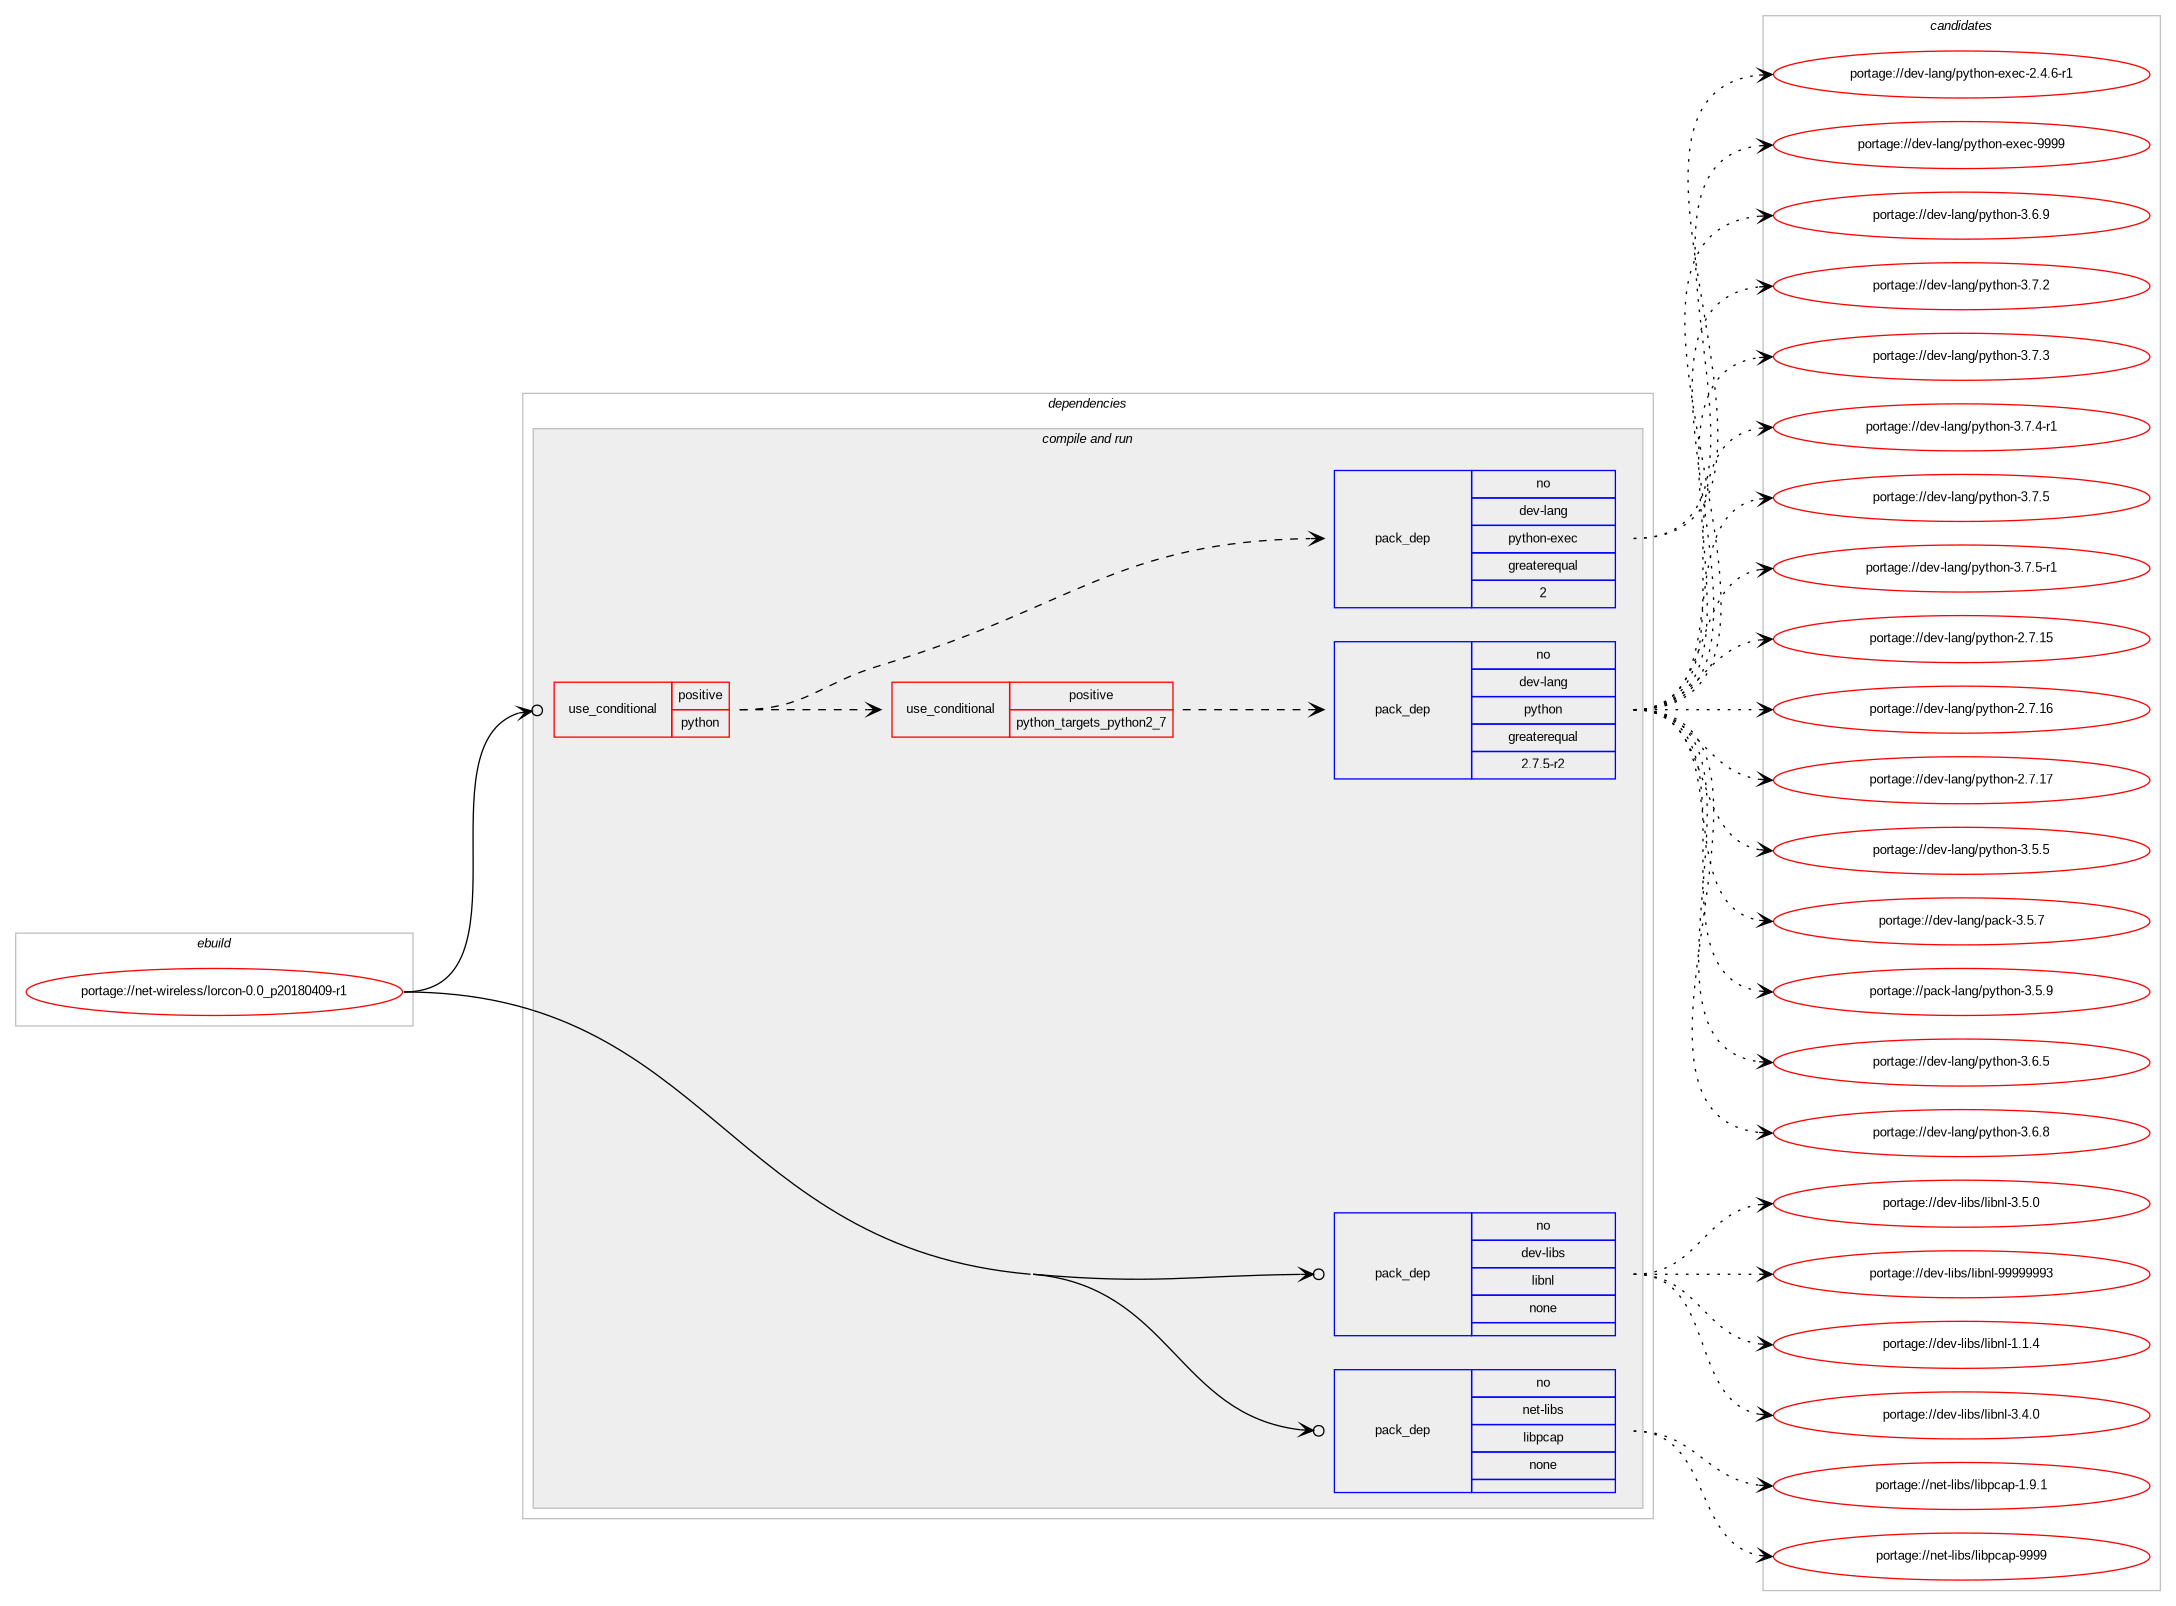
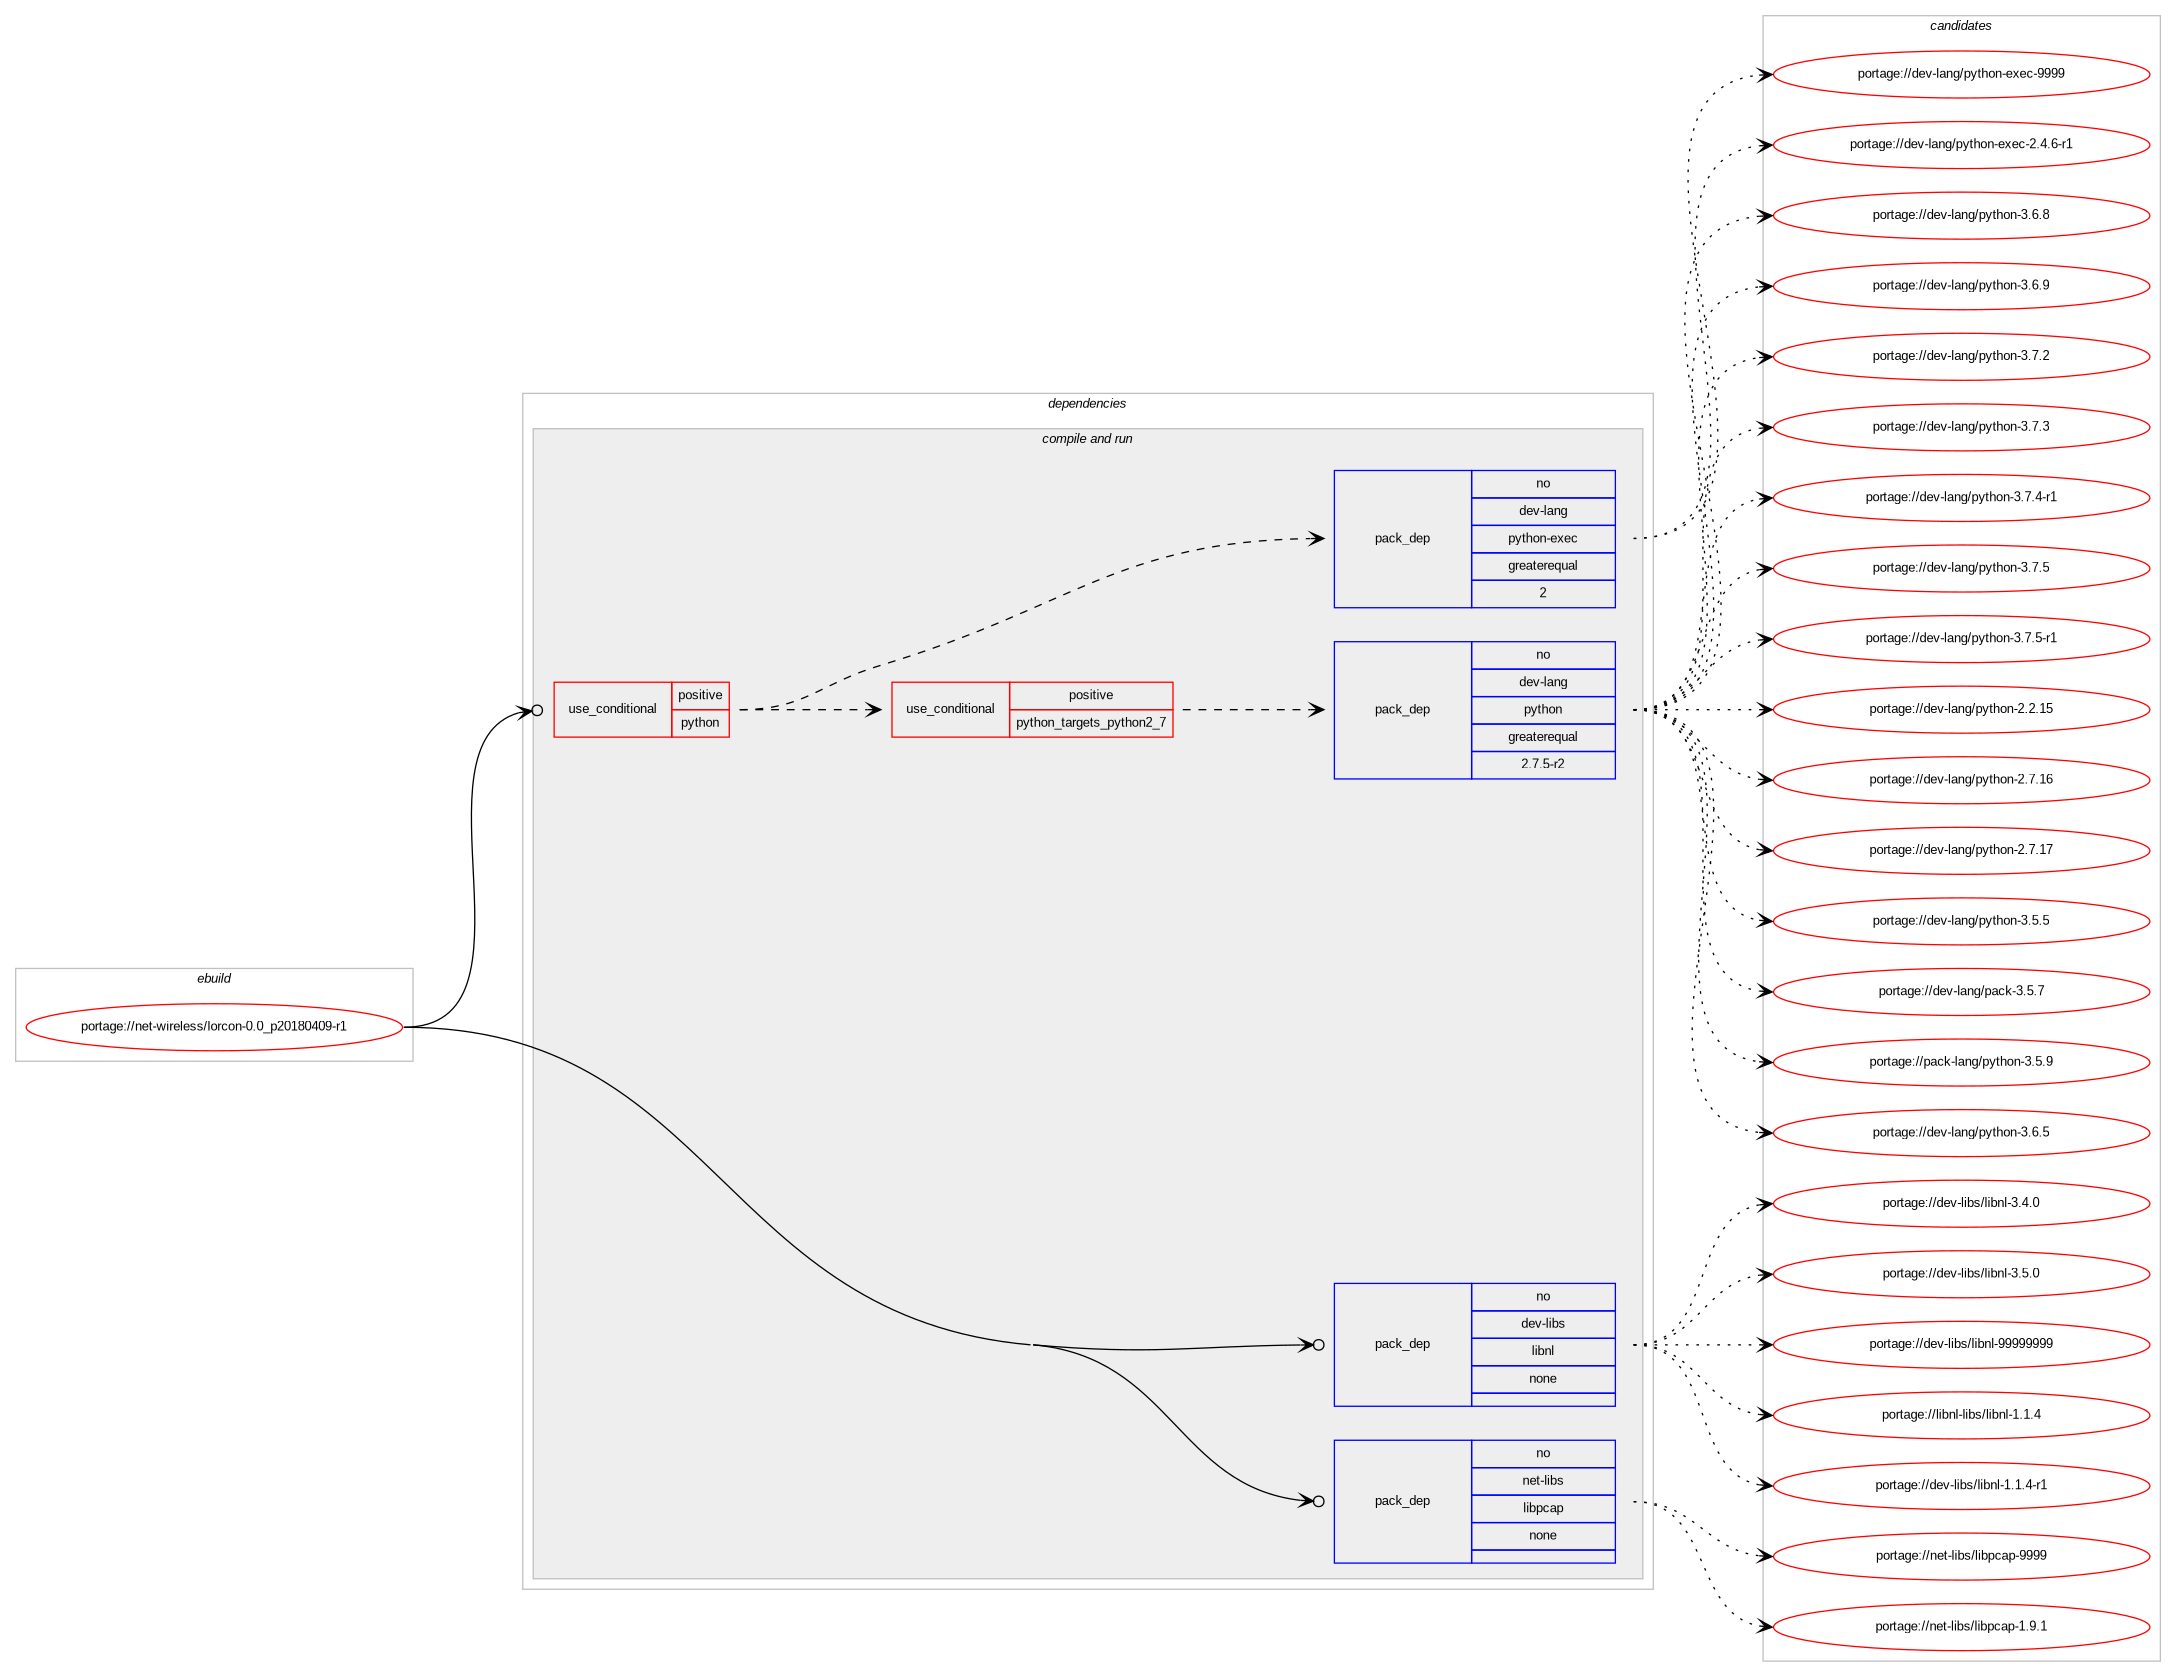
node "portage://dev-lang/python-2.7.15": label "portage://dev-lang/python-2.7.15" -> "portage://dev-lang/python-2.2.15"
node "portage://dev-libs/libnl-99999993": label "portage://dev-libs/libnl-99999993" -> "portage://dev-libs/libnl-99999999"
node "portage://dev-libs/libnl-1.1.4": label "portage://dev-libs/libnl-1.1.4" -> "portage://libnl-libs/libnl-1.1.4"
node "portage://dev-libs/libnl-1.1.4-r1": added
